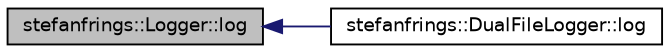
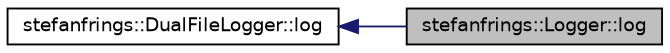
edge "stefanfrings::DualFileLogger::log" -> "stefanfrings::Logger::log": reversed
